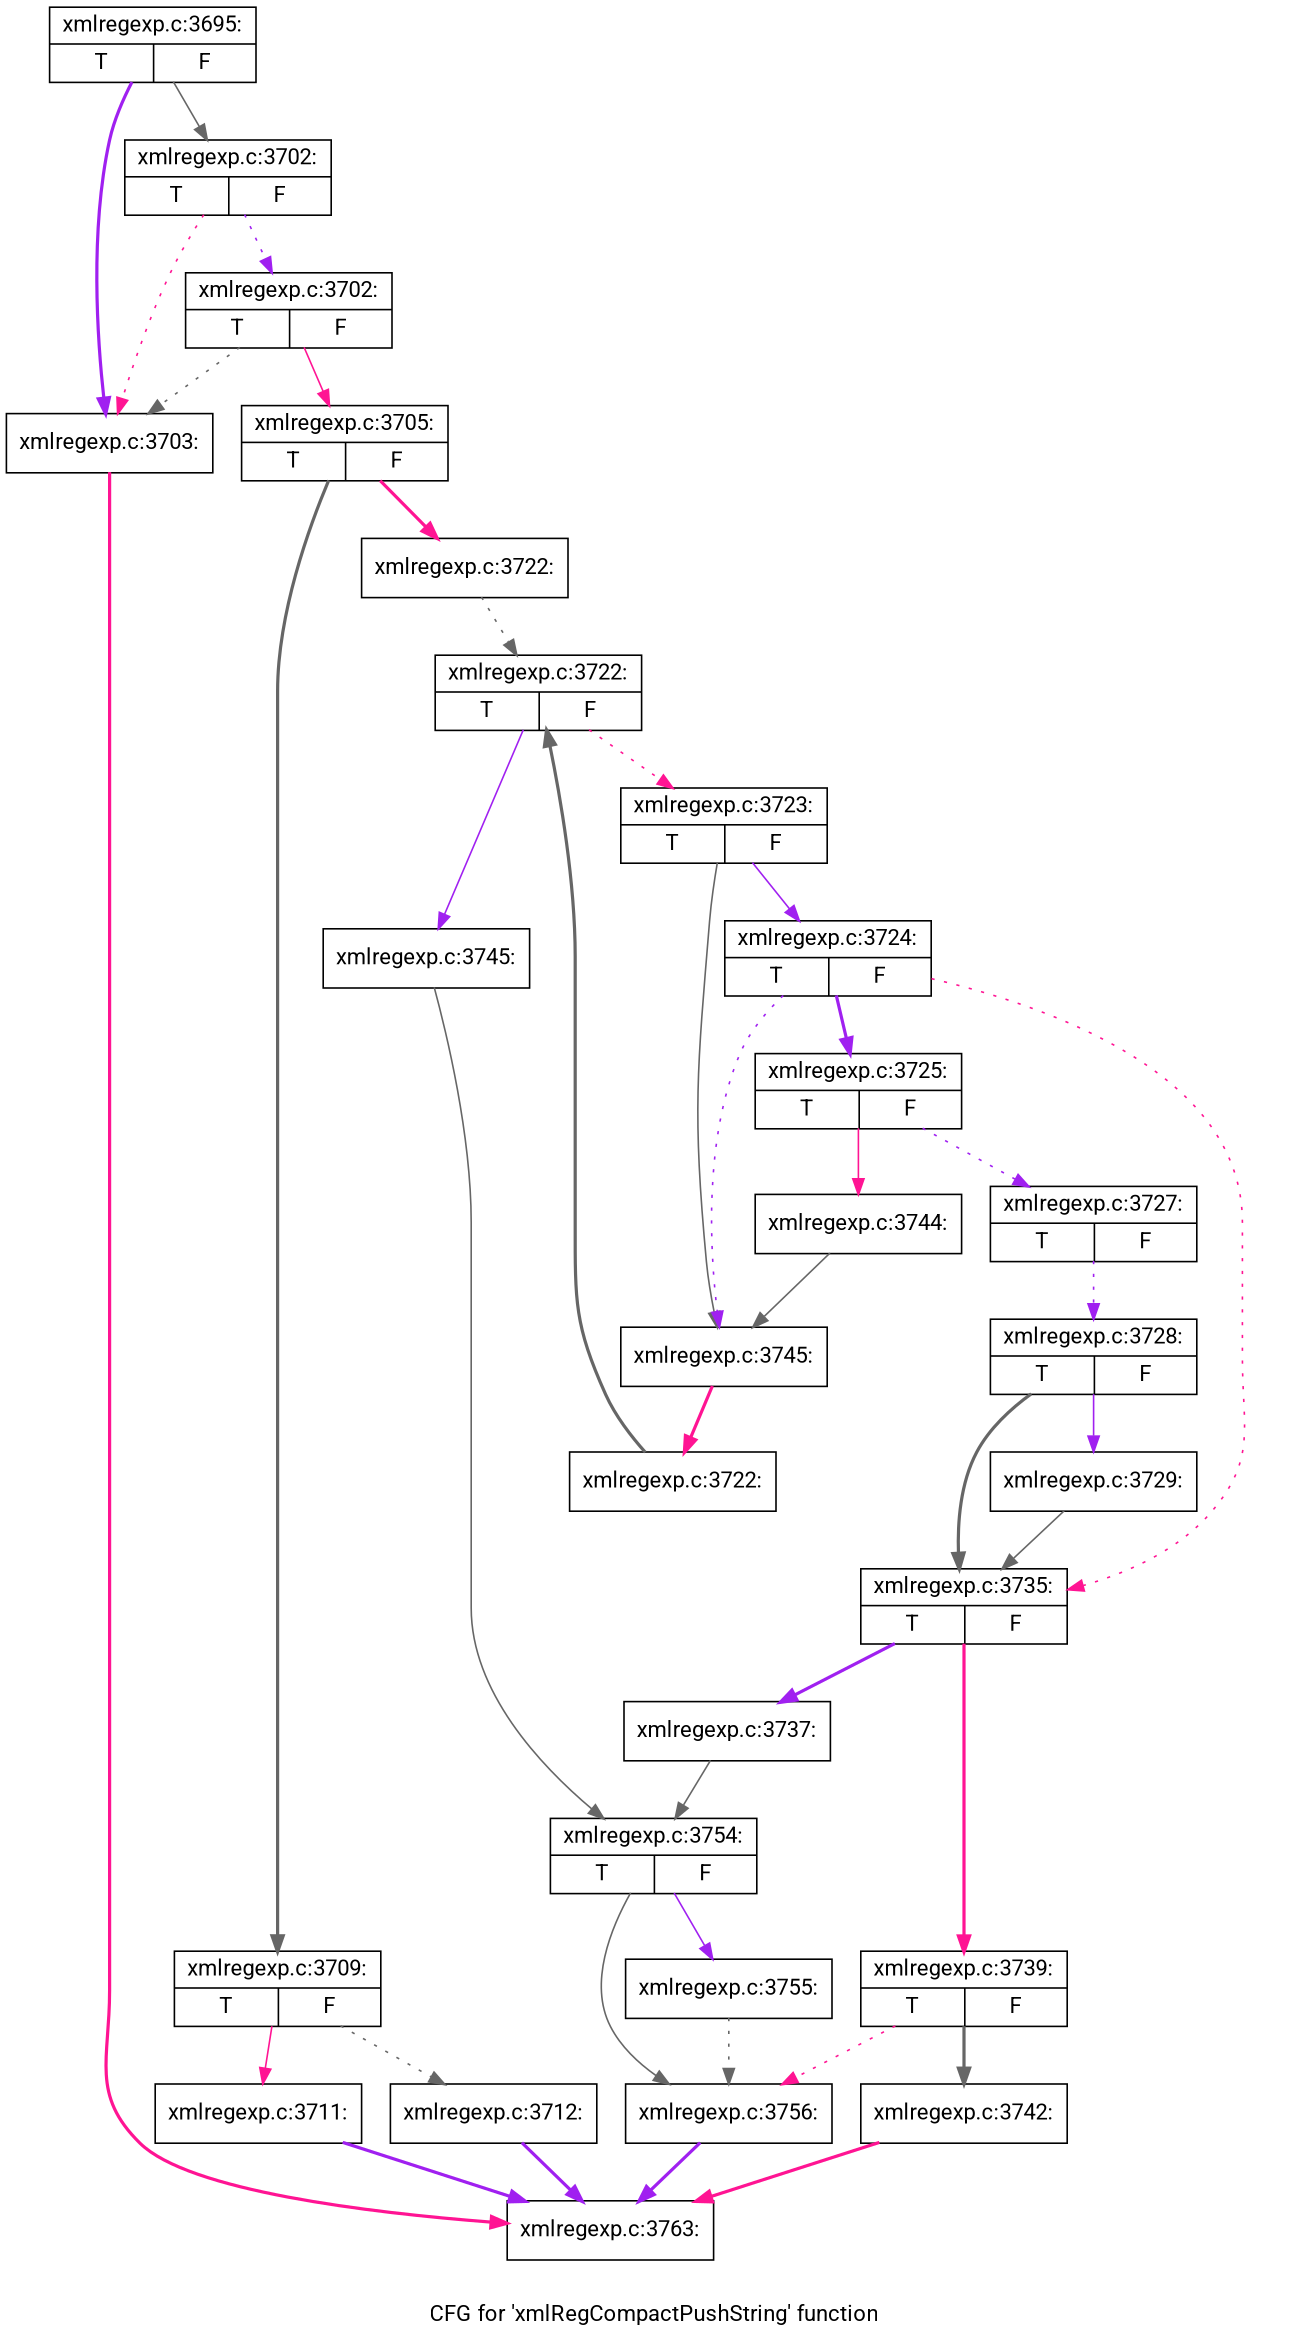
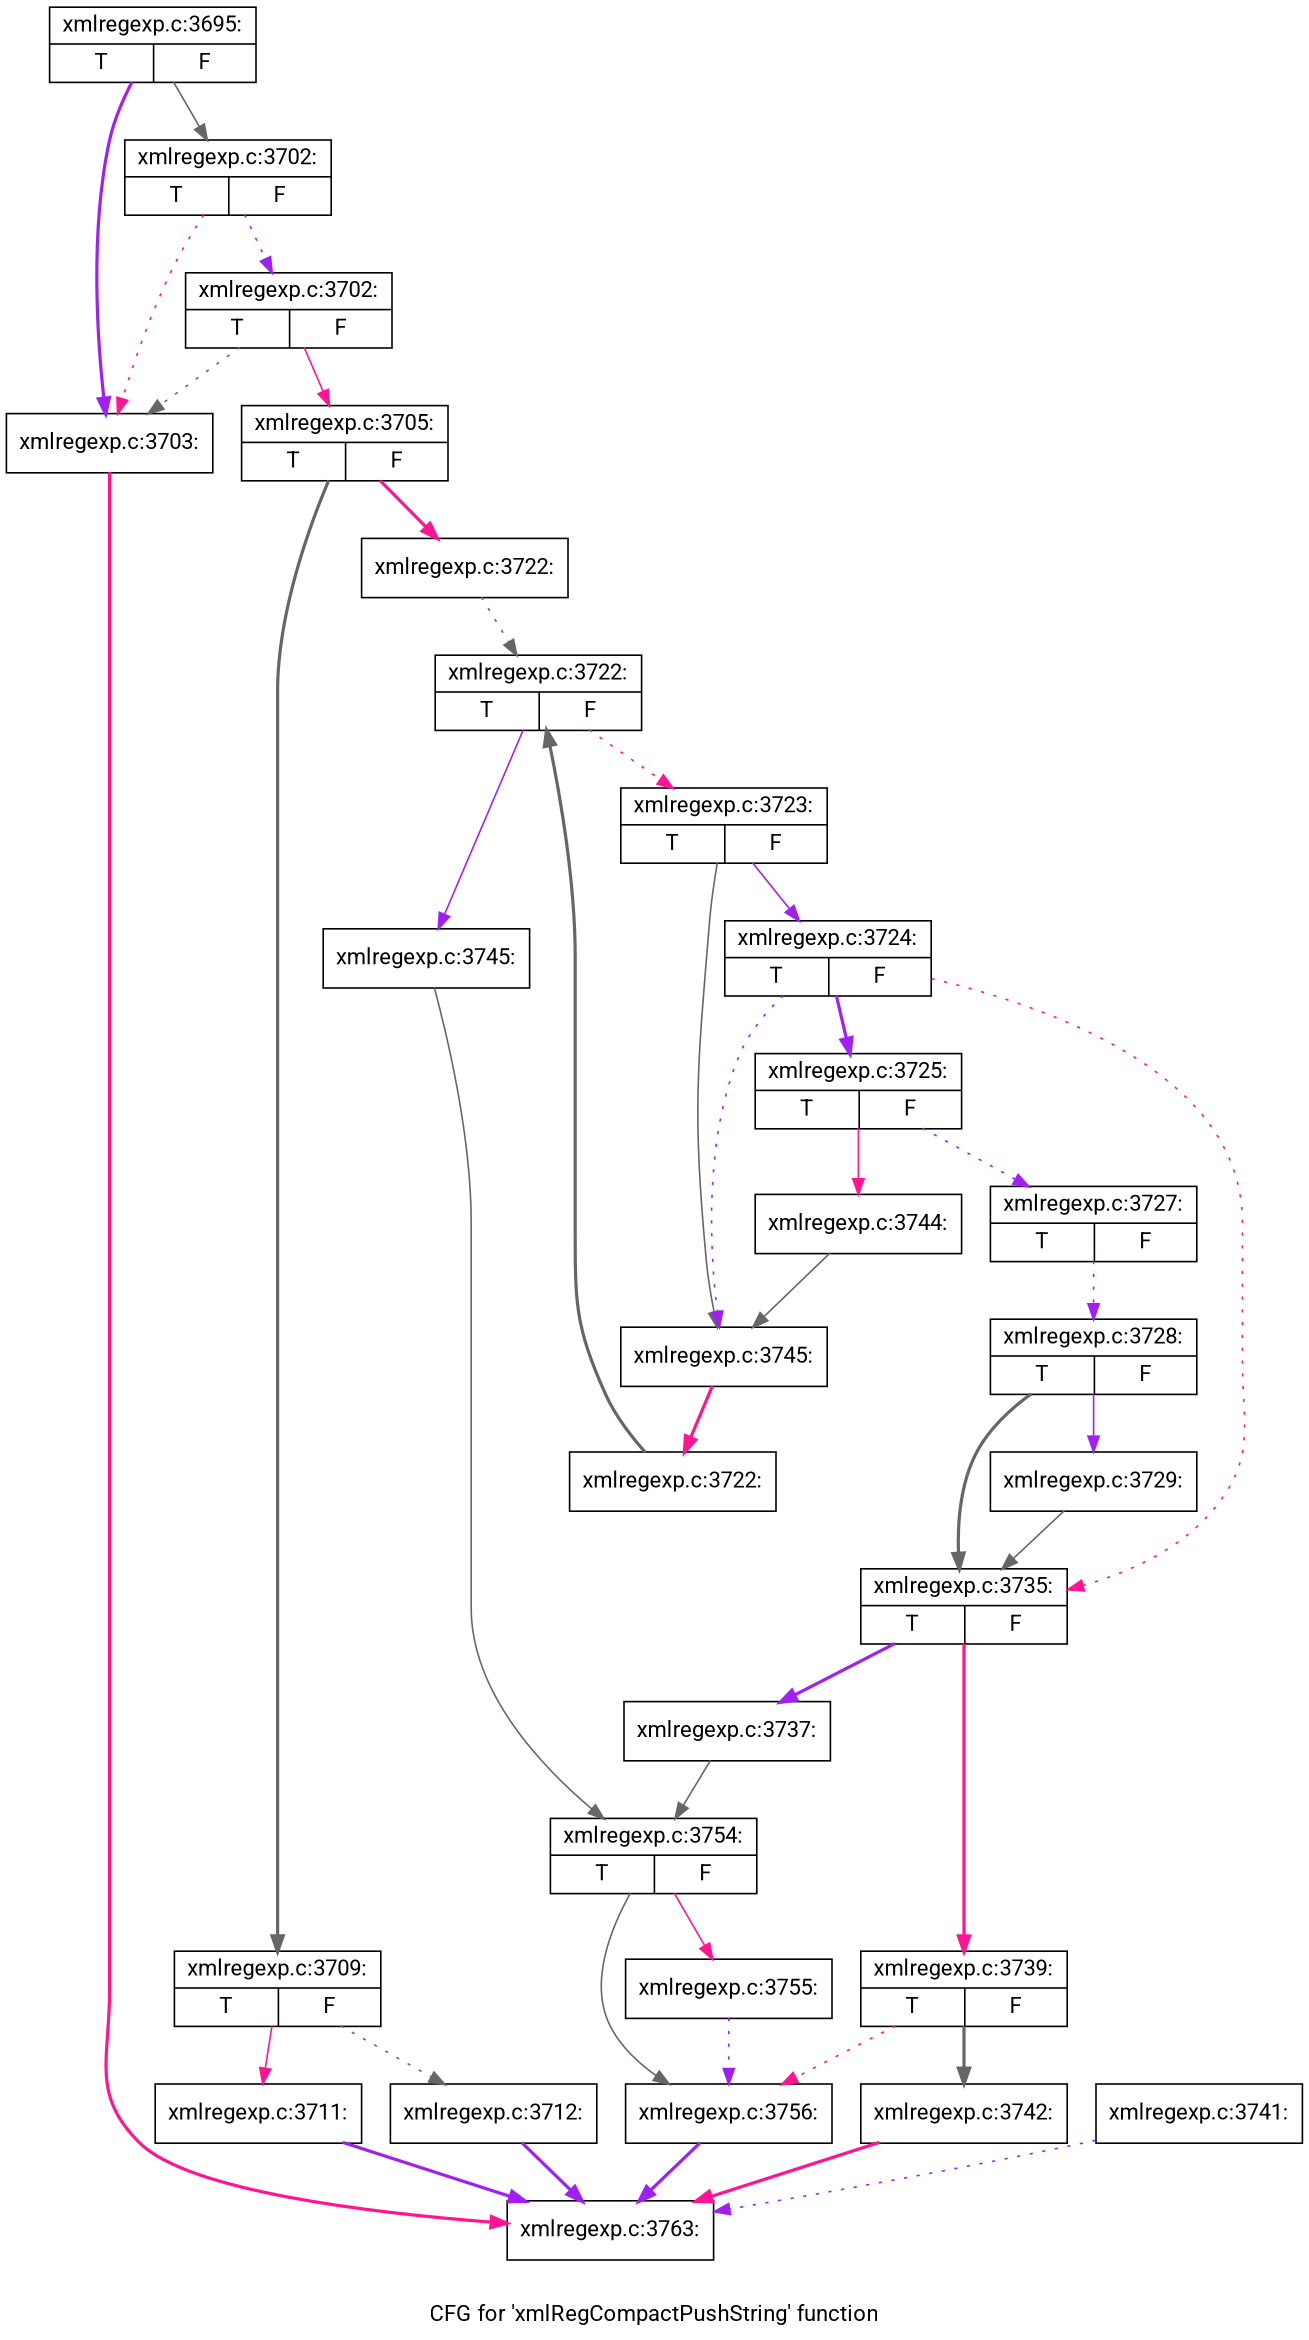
edge "xmlregexp.c:3754:" -> "xmlregexp.c:3755:": color purple -> deeppink
edge "xmlregexp.c:3755:" -> "xmlregexp.c:3756:": color gray40 -> purple
node "xmlregexp.c:3741:": added
